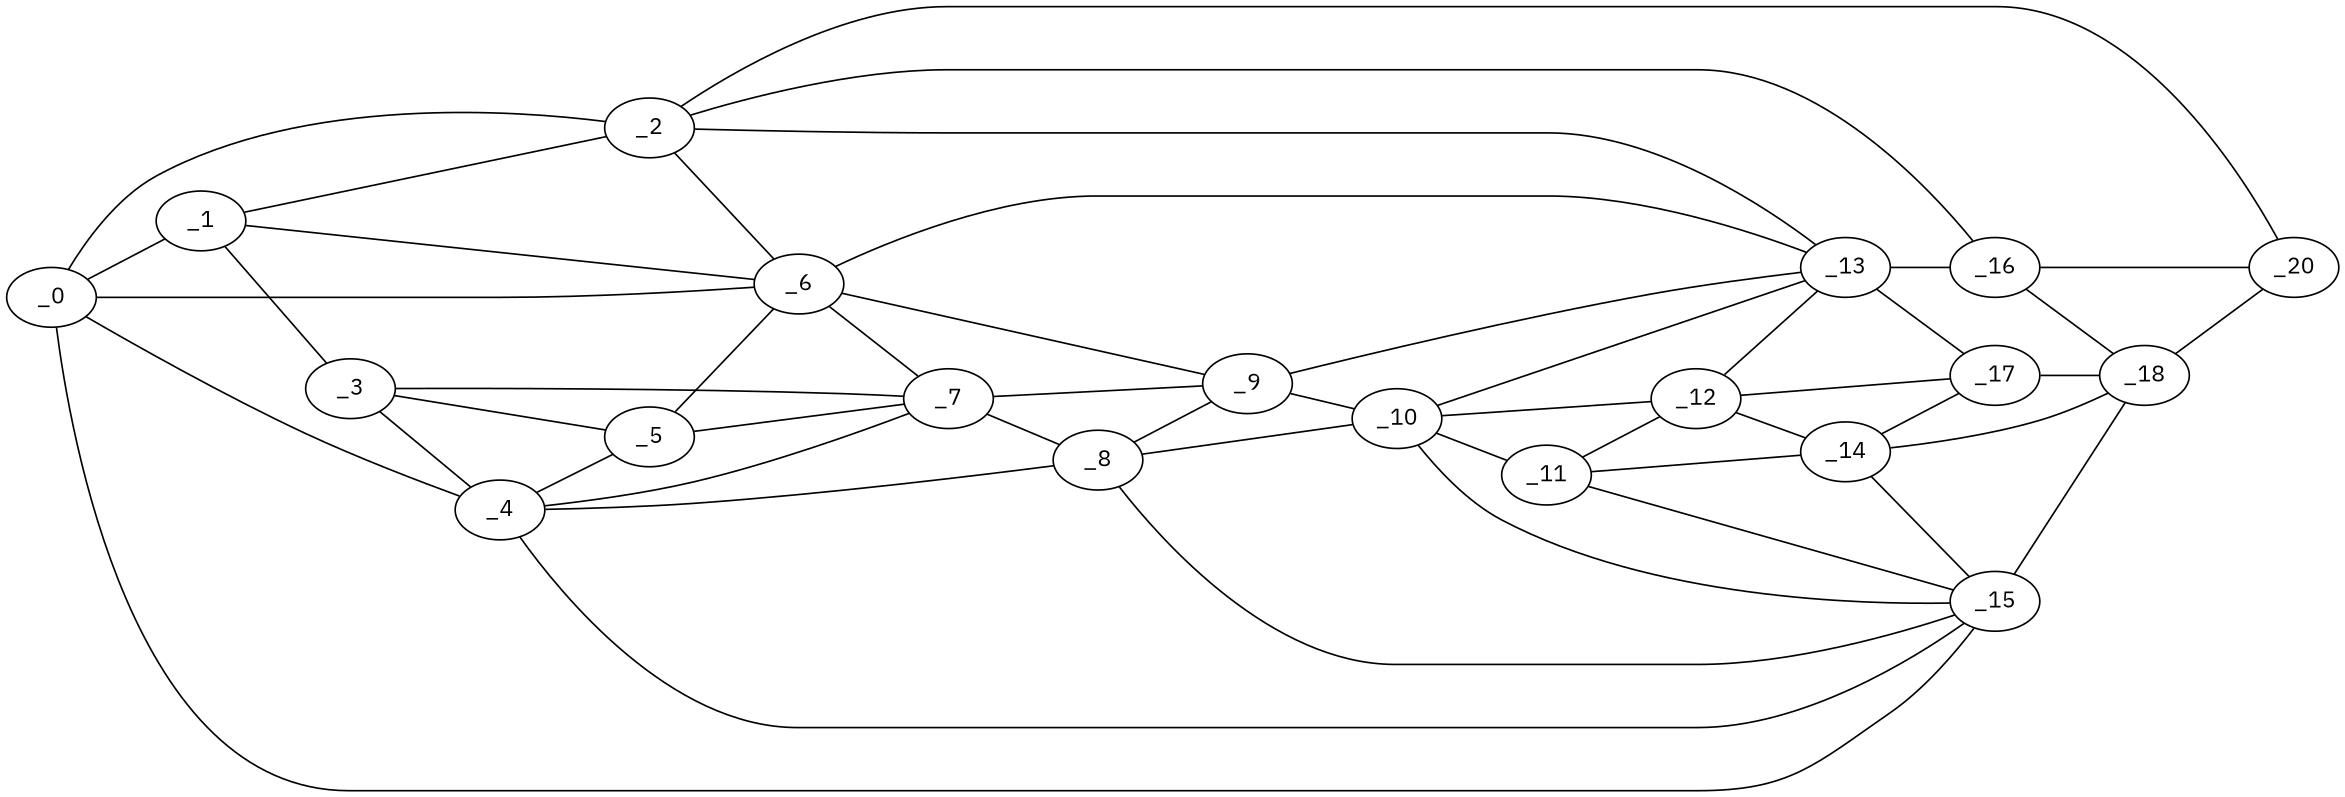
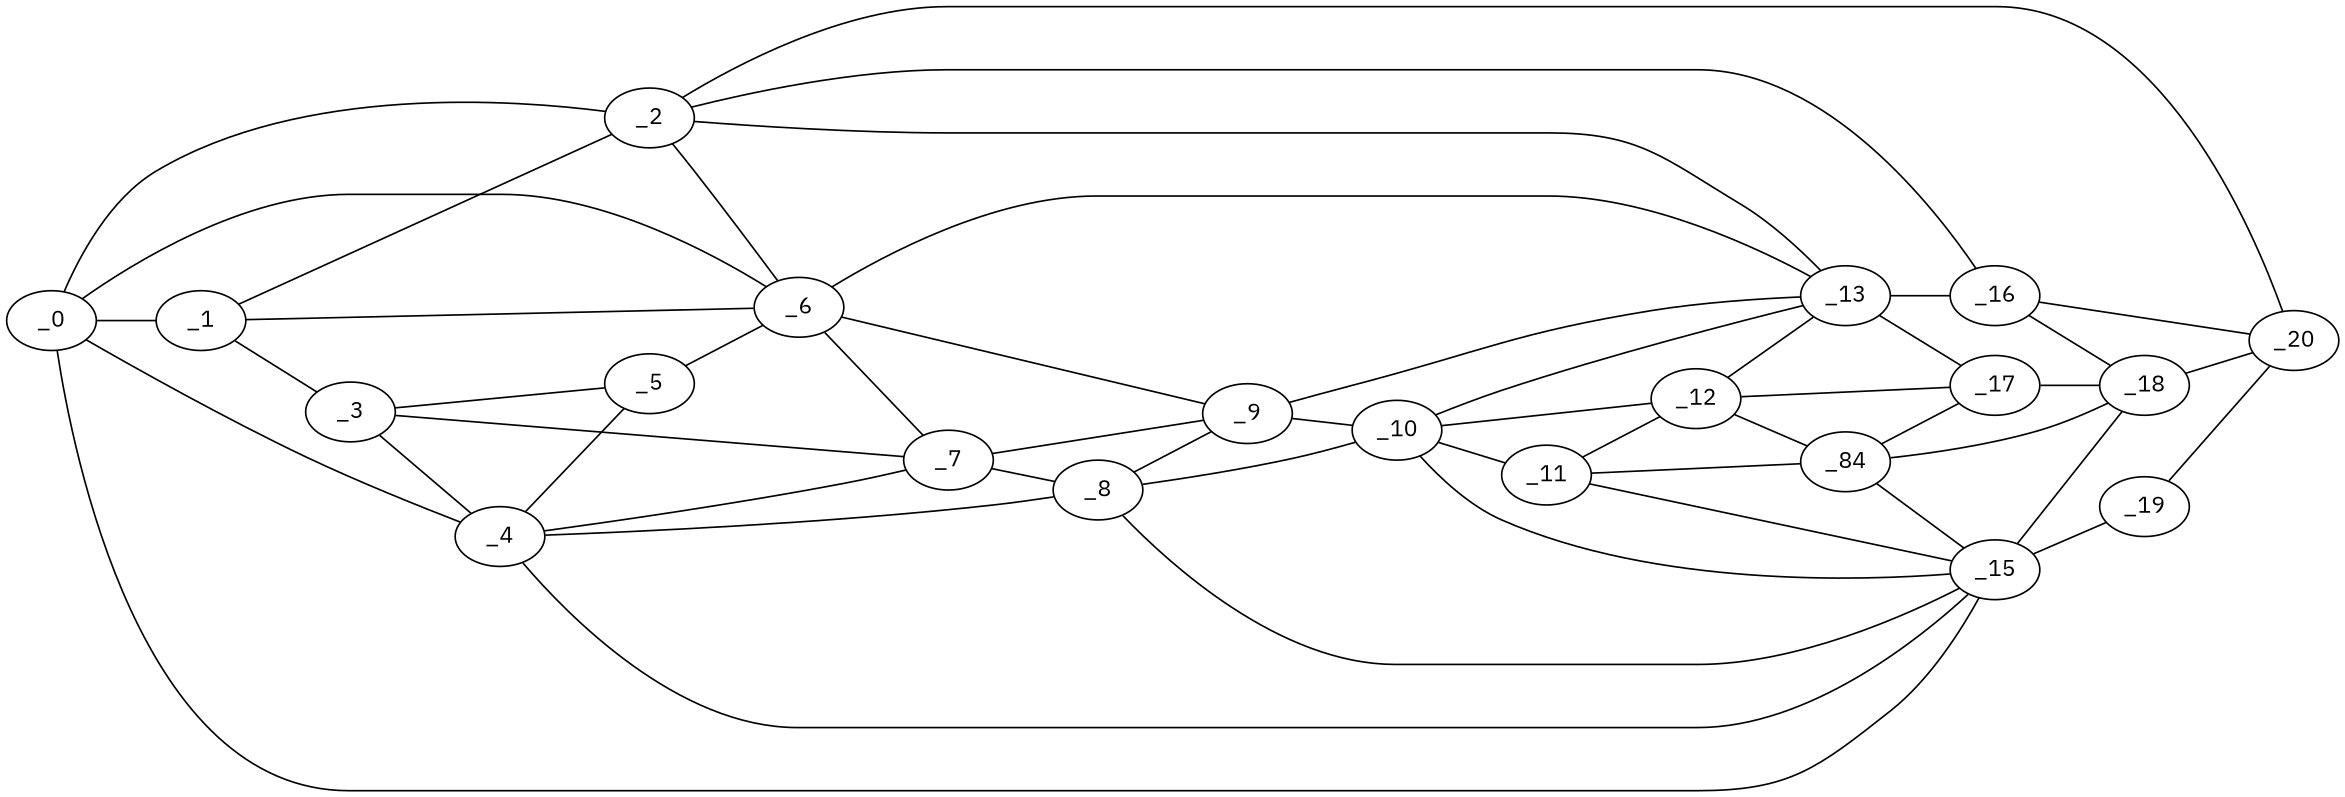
edge "_7" -- "_5": removed
node "_14": label "_14" -> "_84"
node "_19": added
